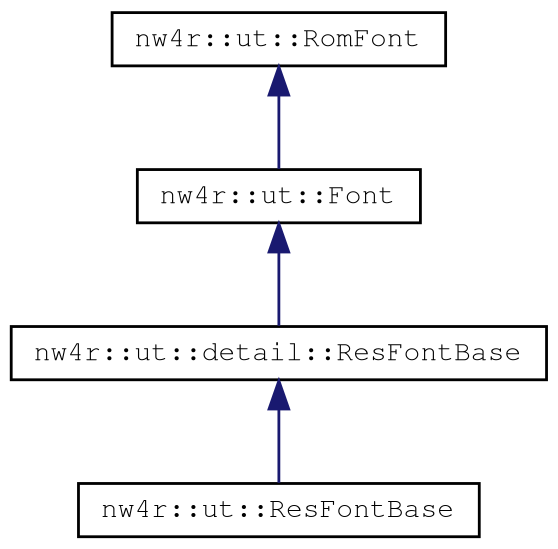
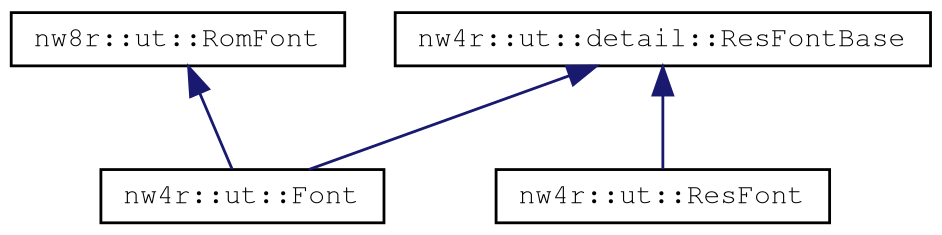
node "nw4r::ut::RomFont": label "nw4r::ut::RomFont" -> "nw8r::ut::RomFont"
edge "nw4r::ut::detail::ResFontBase" -> "nw4r::ut::Font": reversed
node "nw4r::ut::ResFontBase": label "nw4r::ut::ResFontBase" -> "nw4r::ut::ResFont"
